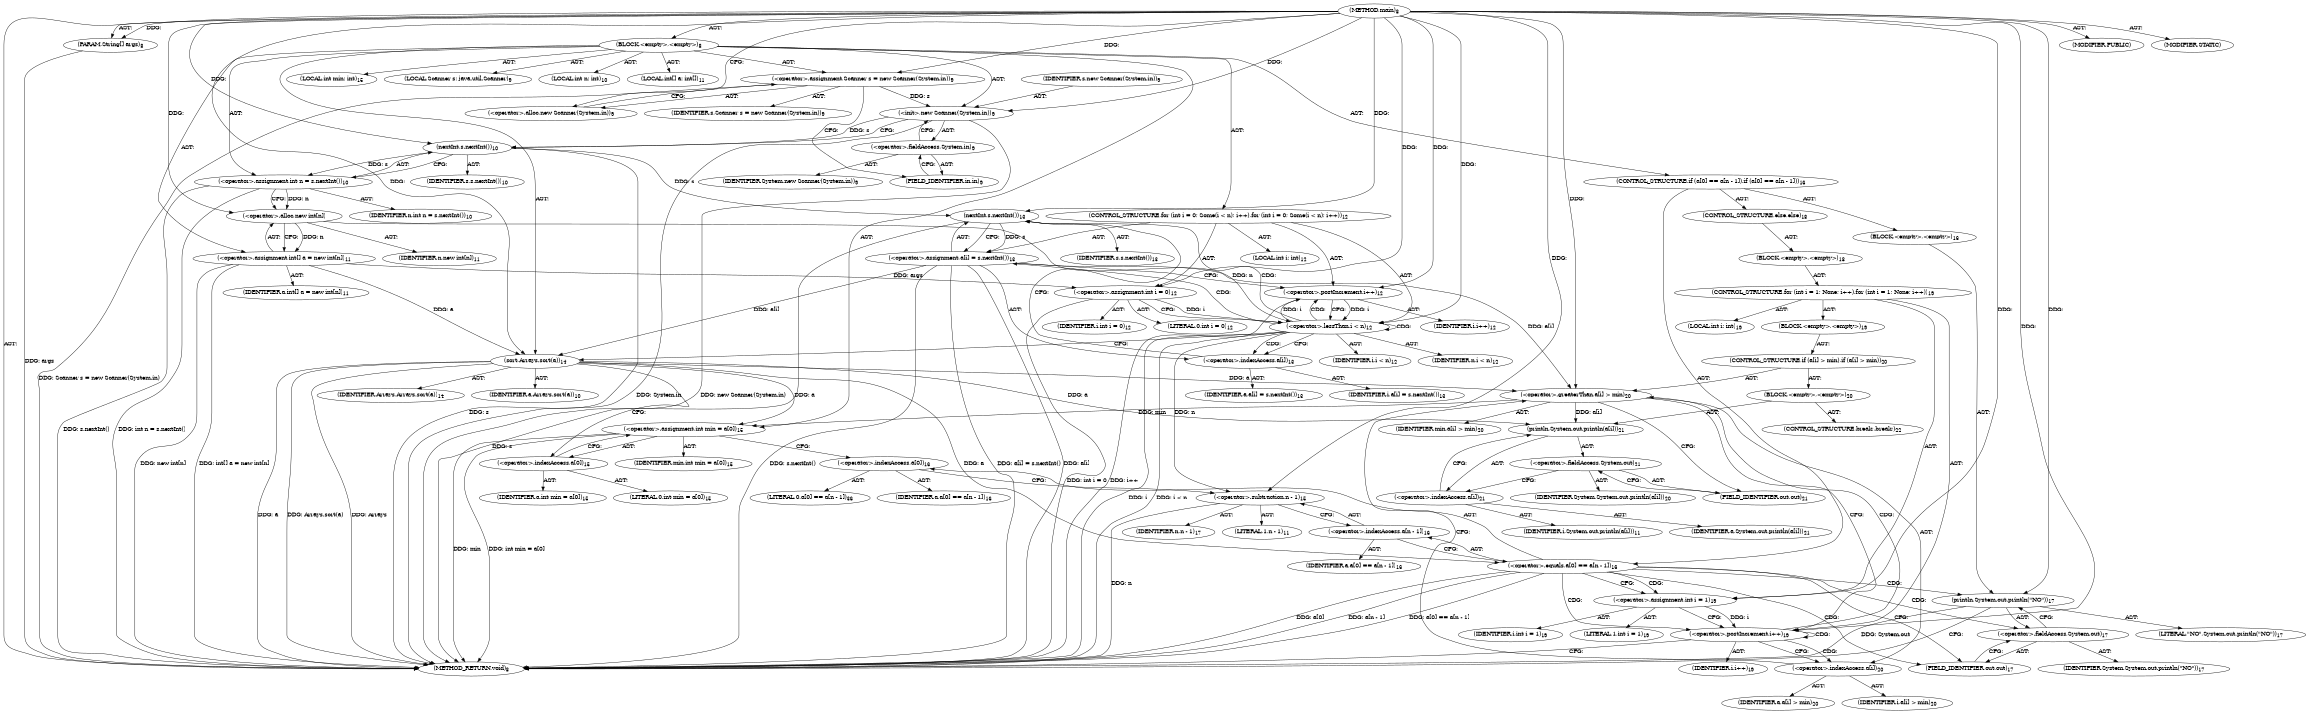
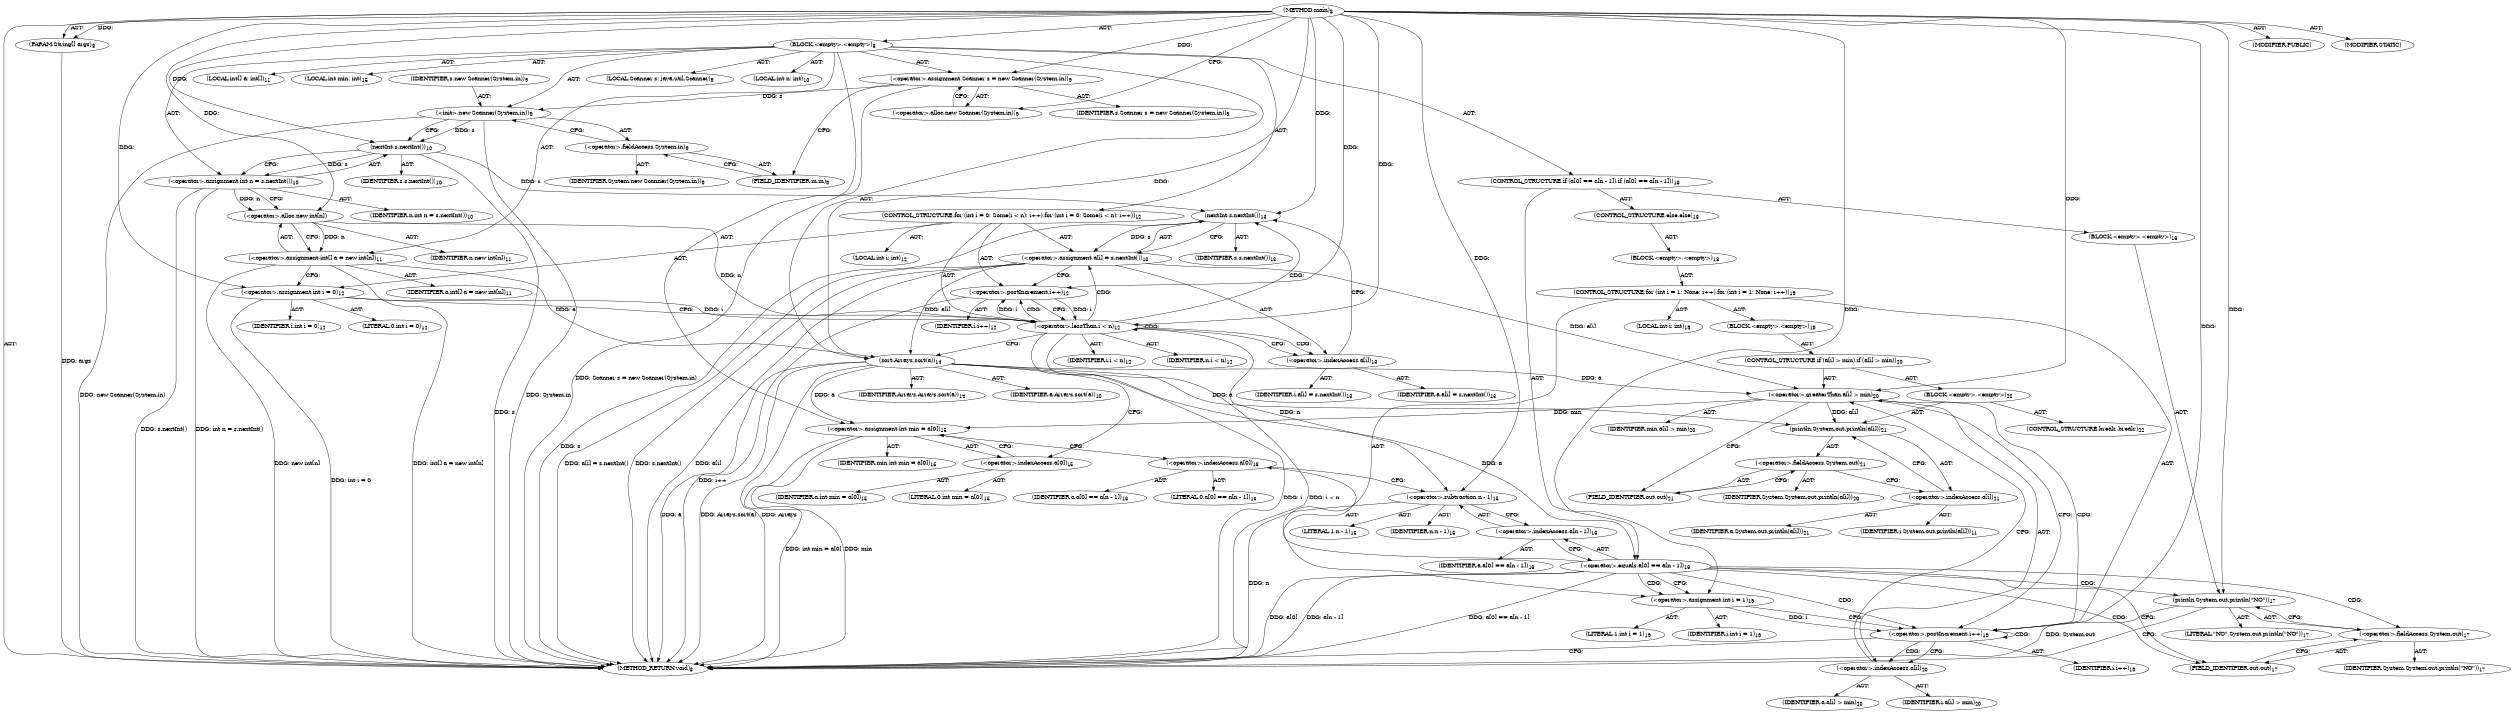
edge "(METHOD,main)" -> "(<init>,new Scanner(System.in))": removed, label "DDG:"
edge "(<operator>.assignment,int[] a = new int[n])" -> "(<operator>.assignment,int i = 0)": label "DDG: args" -> "CFG: "
node "(LITERAL,0,a[0] == a[n - 1])": text "36" -> "16"
node "(IDENTIFIER,n,n - 1)": text "17" -> "16"
node "(LITERAL,1,n - 1)": text "11" -> "16"
